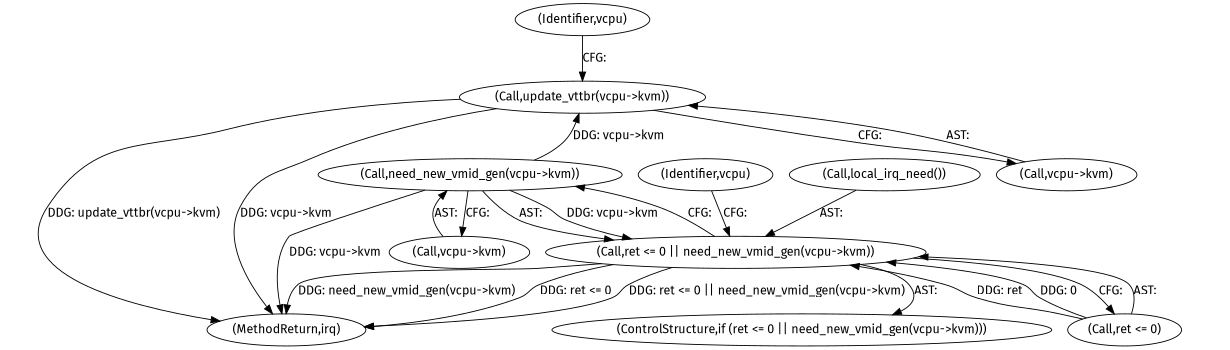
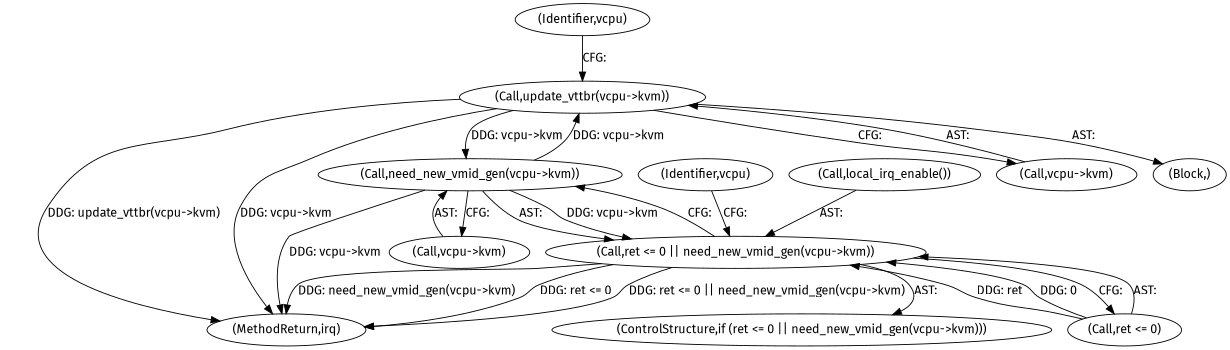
edge "(Call,update_vttbr(vcpu->kvm))" -> "(Call,need_new_vmid_gen(vcpu->kvm))": added, label "DDG: vcpu->kvm"
node "(Call,local_irq_need())": label "(Call,local_irq_need())" -> "(Call,local_irq_enable())"
node "(Block,)": added
